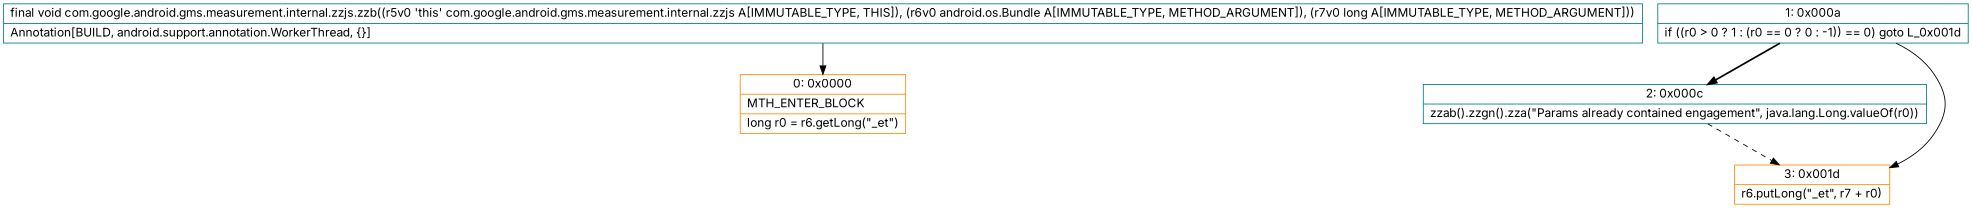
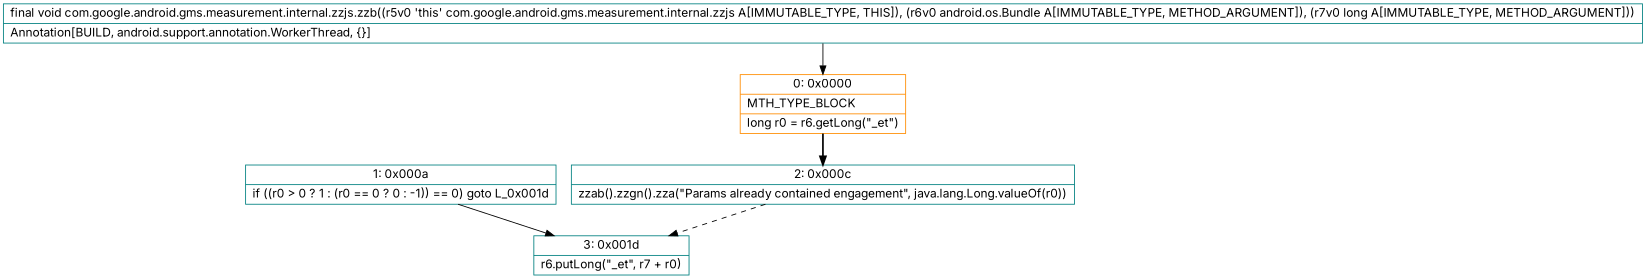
edge "1: 0x000a" -> "2: 0x000c": now "0: 0x0000" -> "2: 0x000c"
node "0: 0x0000": text "MTH_ENTER_BLOCK" -> "MTH_TYPE_BLOCK"
node "3: 0x001d": color darkorange -> teal
